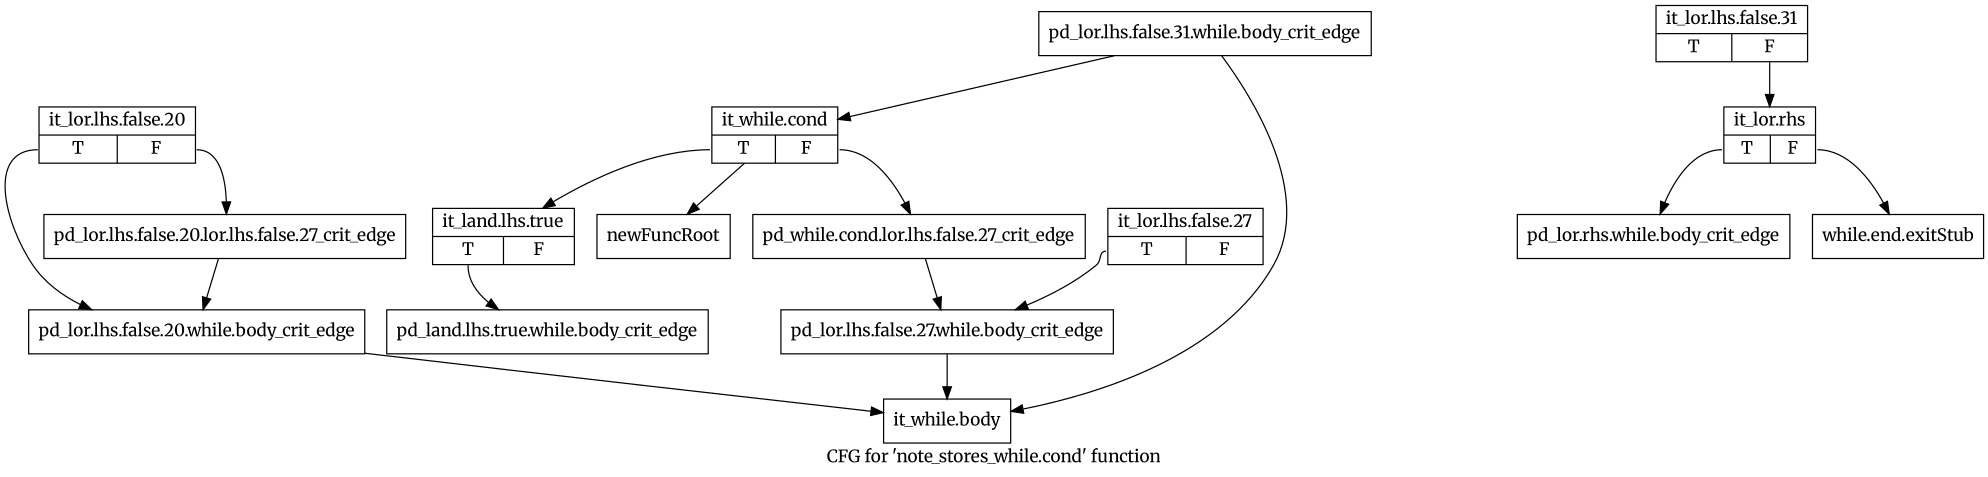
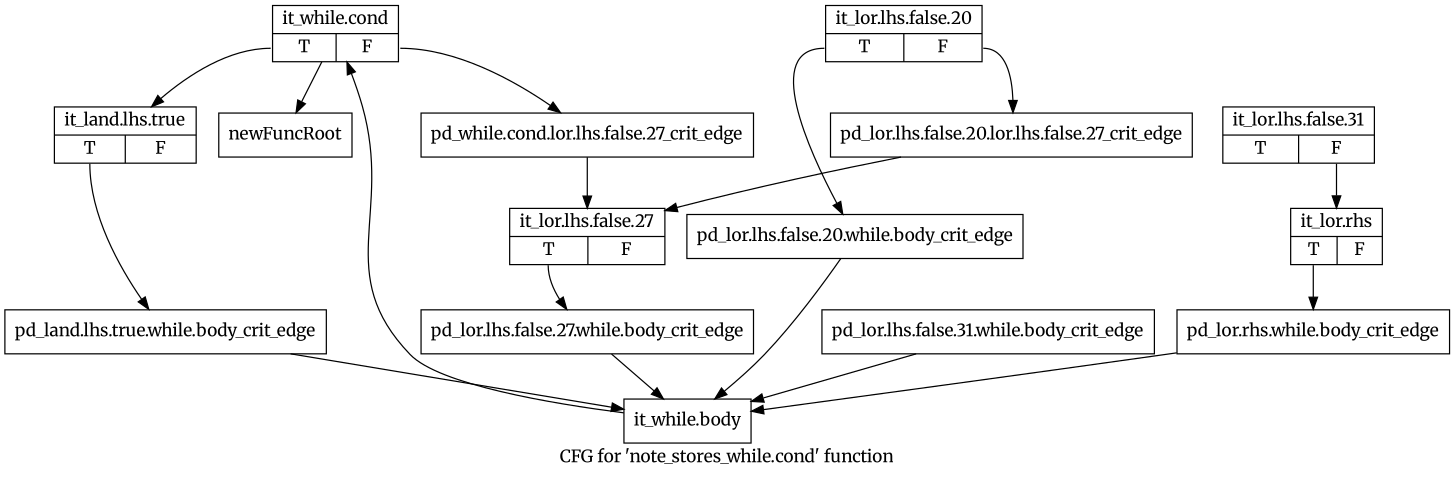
edge "pd_lor.lhs.false.31.while.body_crit_edge" -> "it_while.cond": now "it_while.body" -> "it_while.cond"
node "while.end.exitStub": removed
edge "pd_lor.lhs.false.20.lor.lhs.false.27_crit_edge" -> "pd_lor.lhs.false.20.while.body_crit_edge": now "pd_lor.lhs.false.20.lor.lhs.false.27_crit_edge" -> "it_lor.lhs.false.27"
edge "pd_while.cond.lor.lhs.false.27_crit_edge" -> "pd_lor.lhs.false.27.while.body_crit_edge": now "pd_while.cond.lor.lhs.false.27_crit_edge" -> "it_lor.lhs.false.27"
edge "pd_land.lhs.true.while.body_crit_edge" -> "it_while.body": added
edge "pd_lor.rhs.while.body_crit_edge" -> "it_while.body": added
